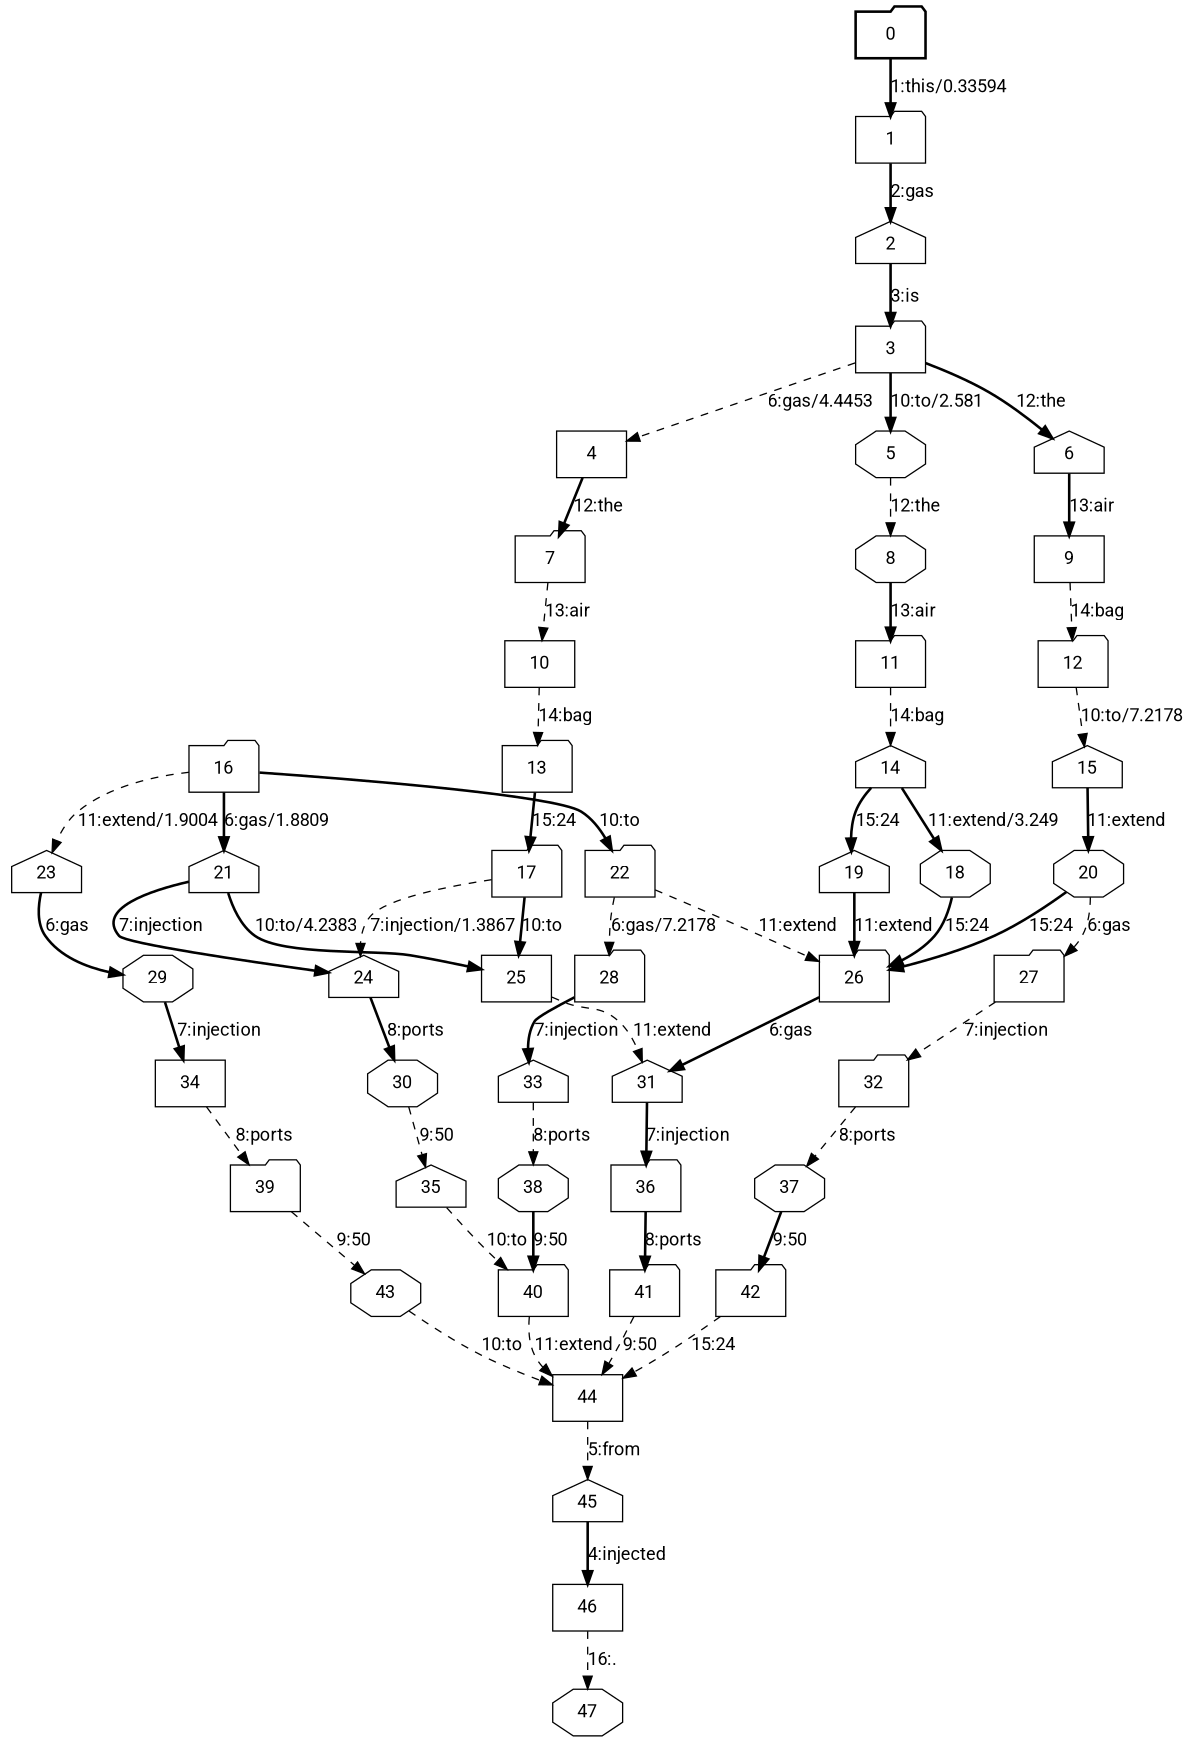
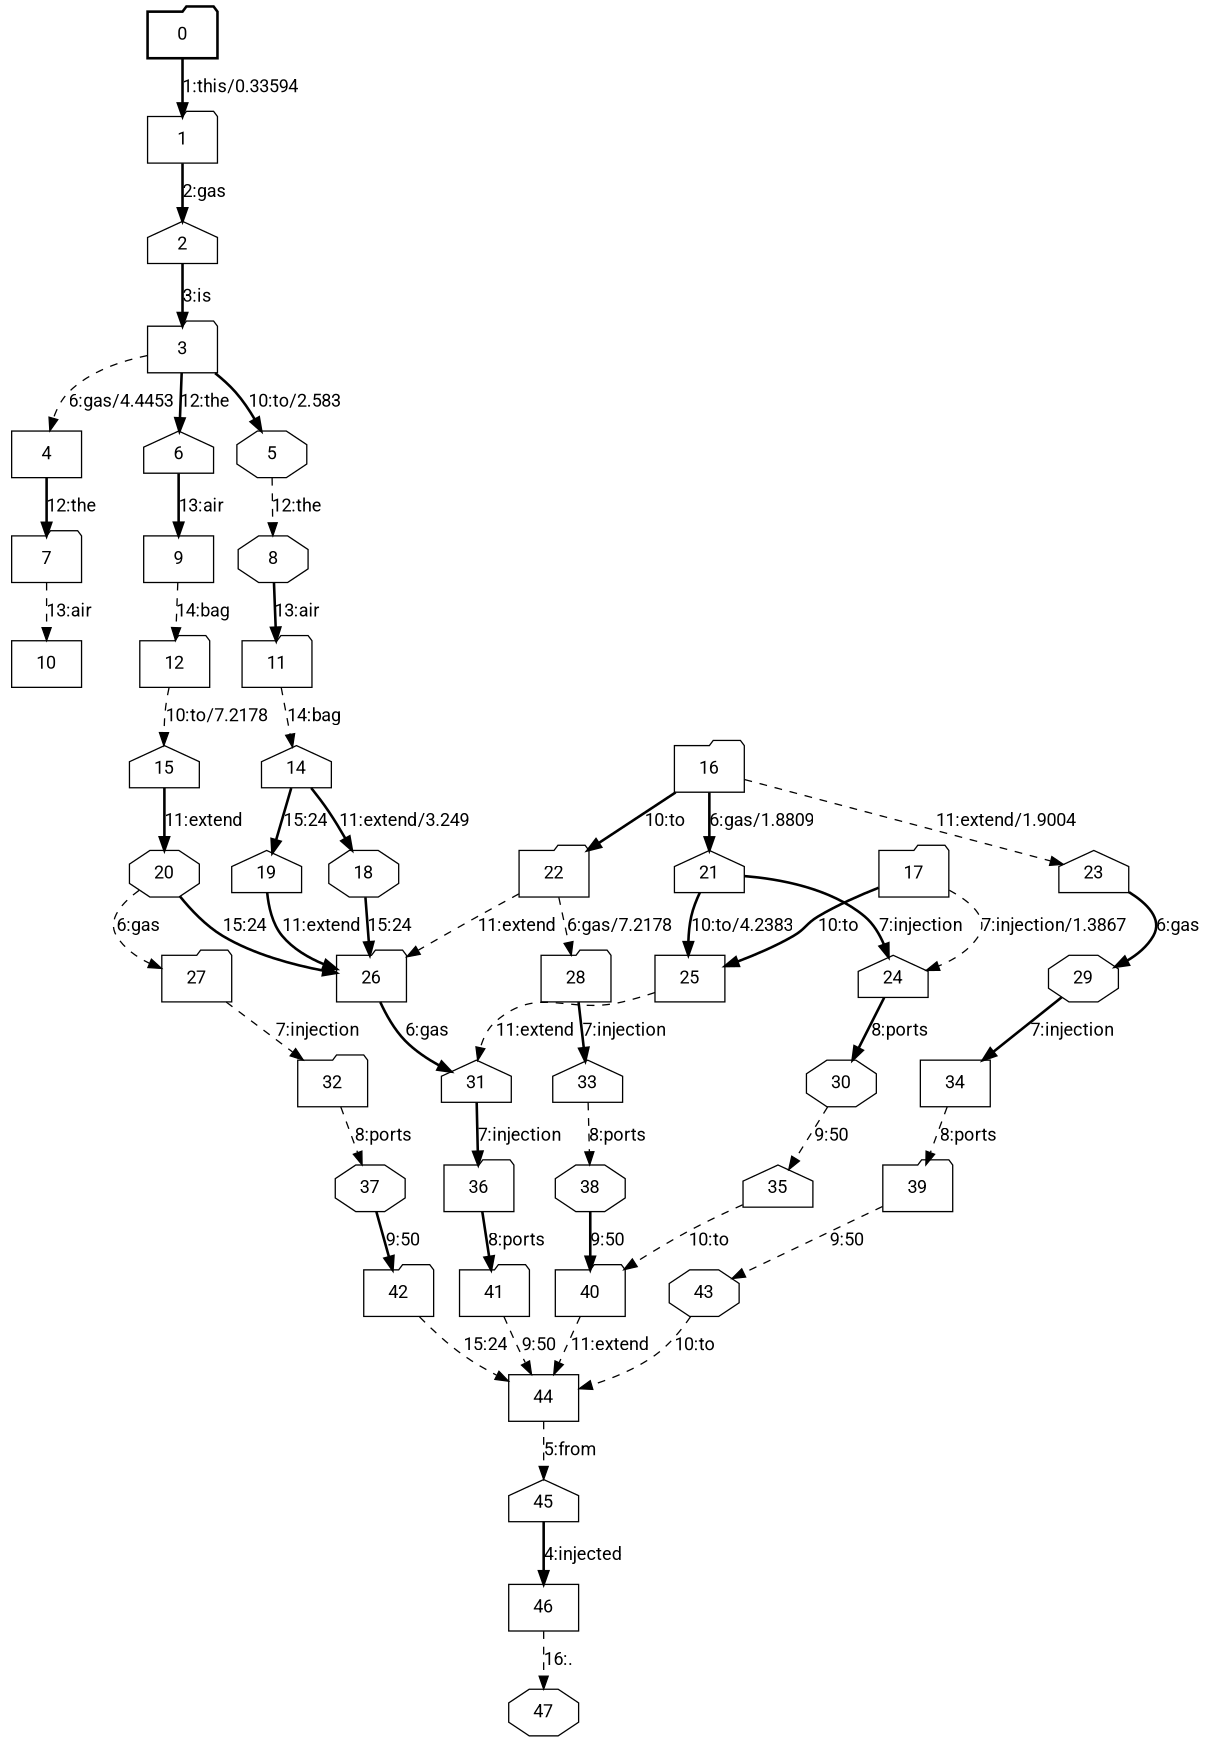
edge "3" -> "5": label "10:to/2.581" -> "10:to/2.583"
node "13": removed
